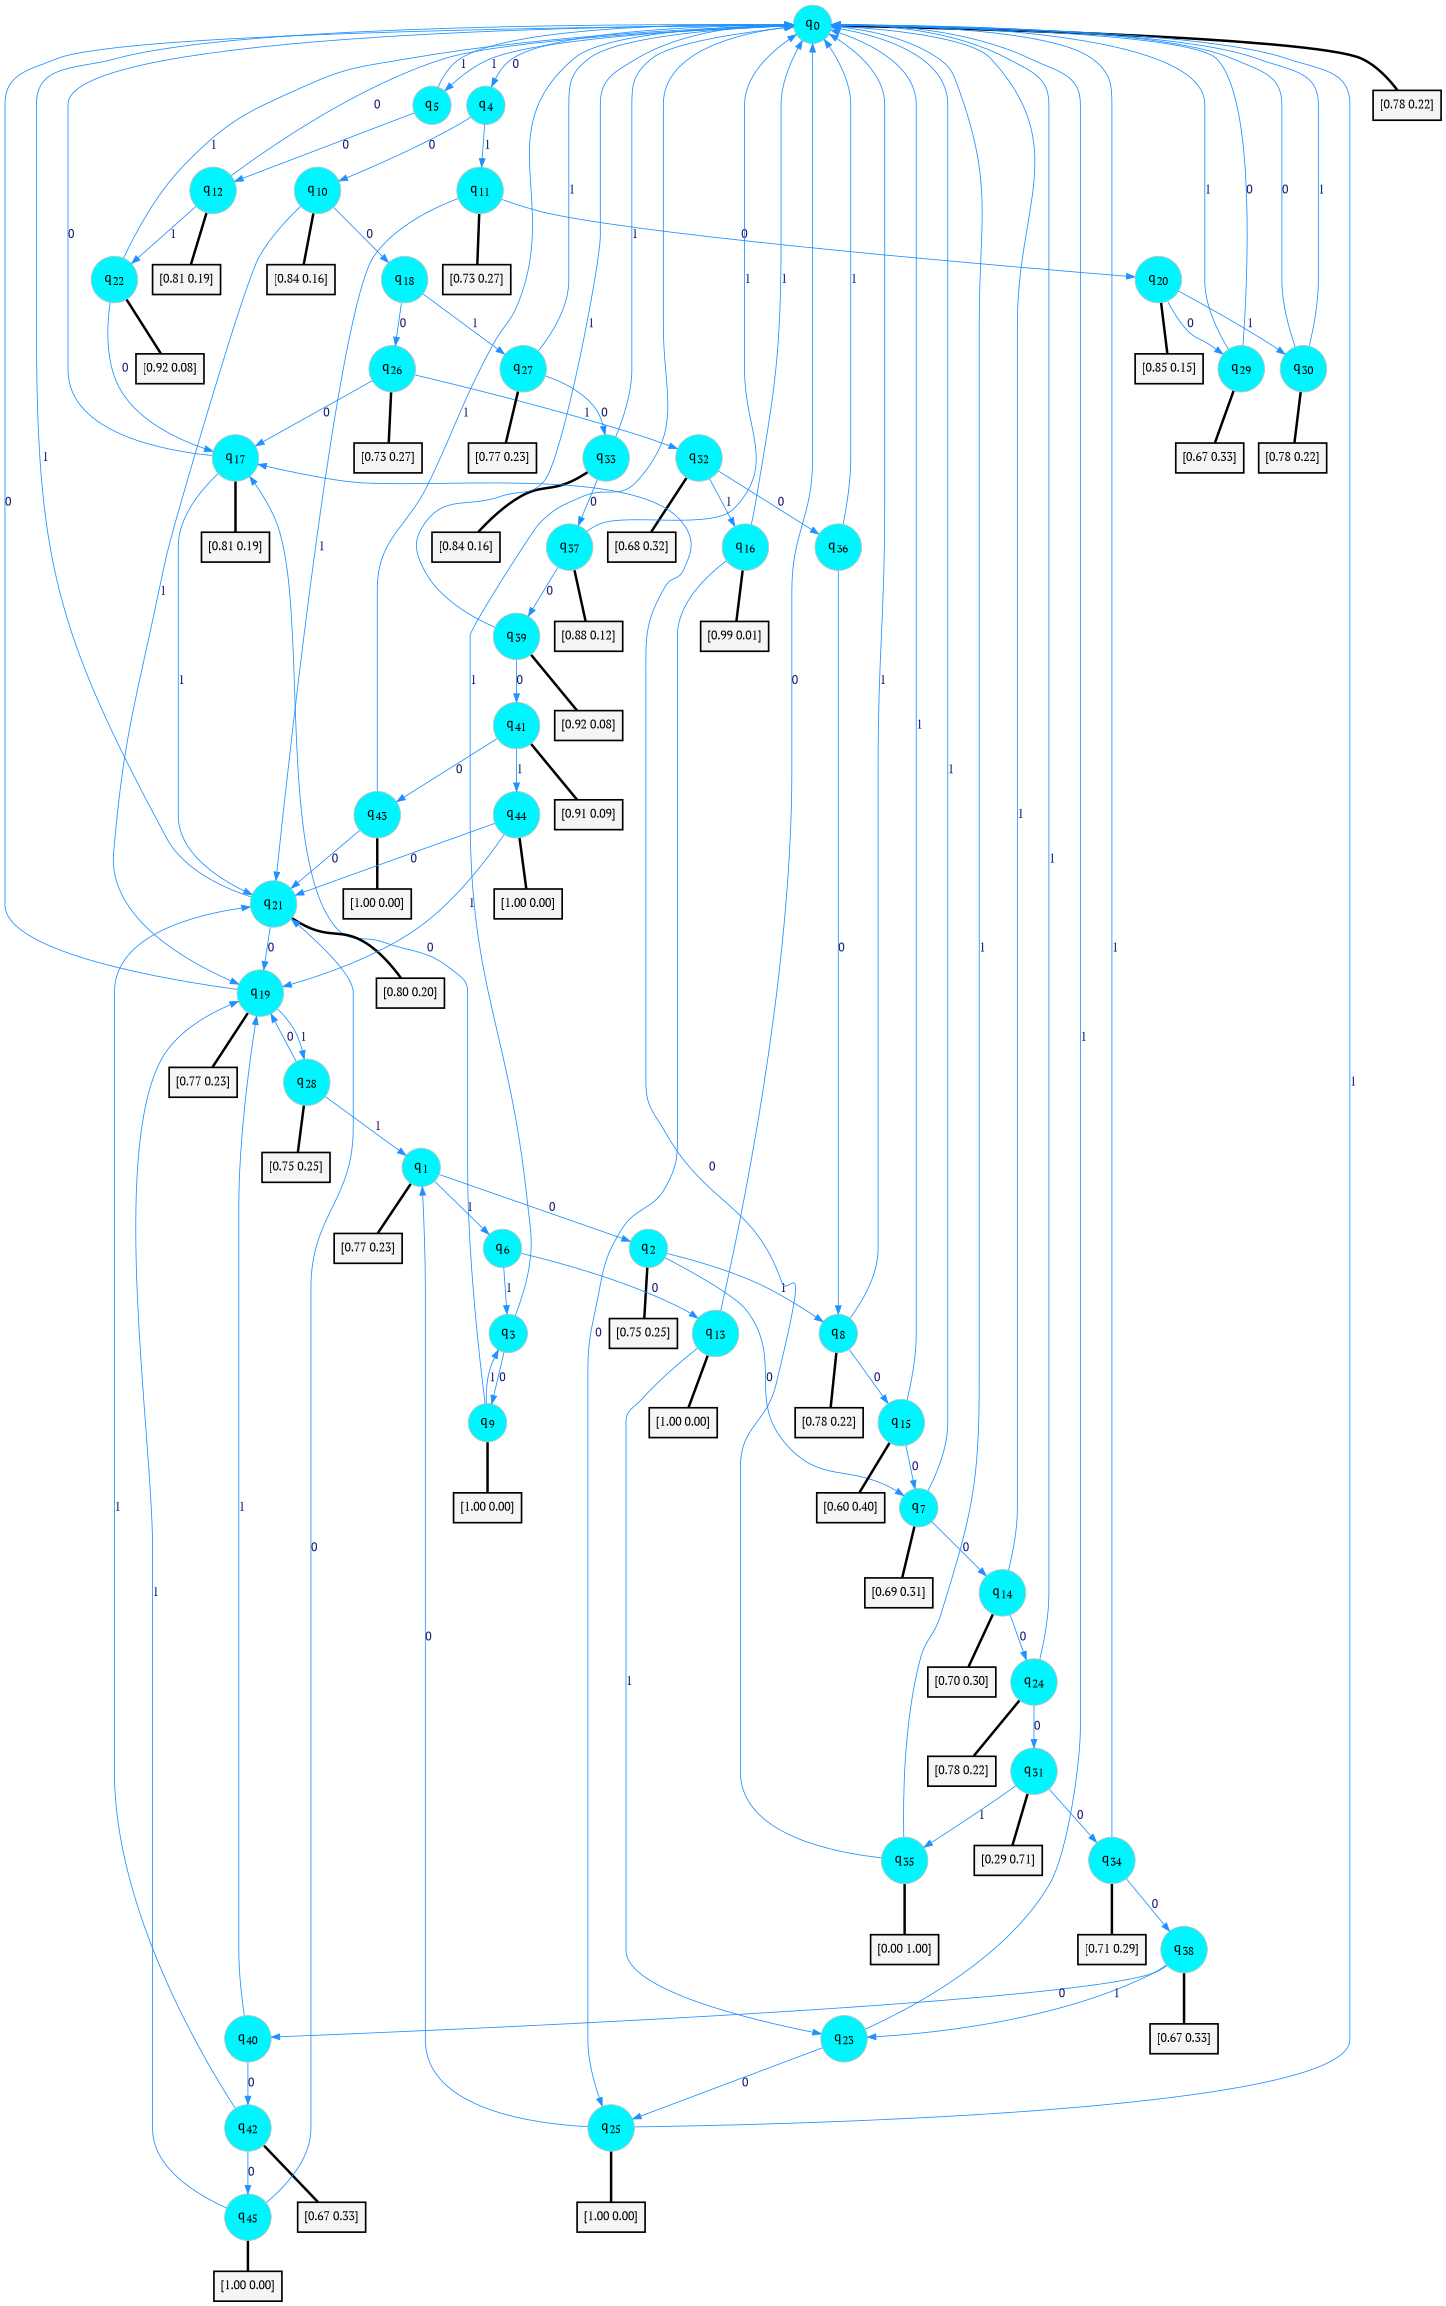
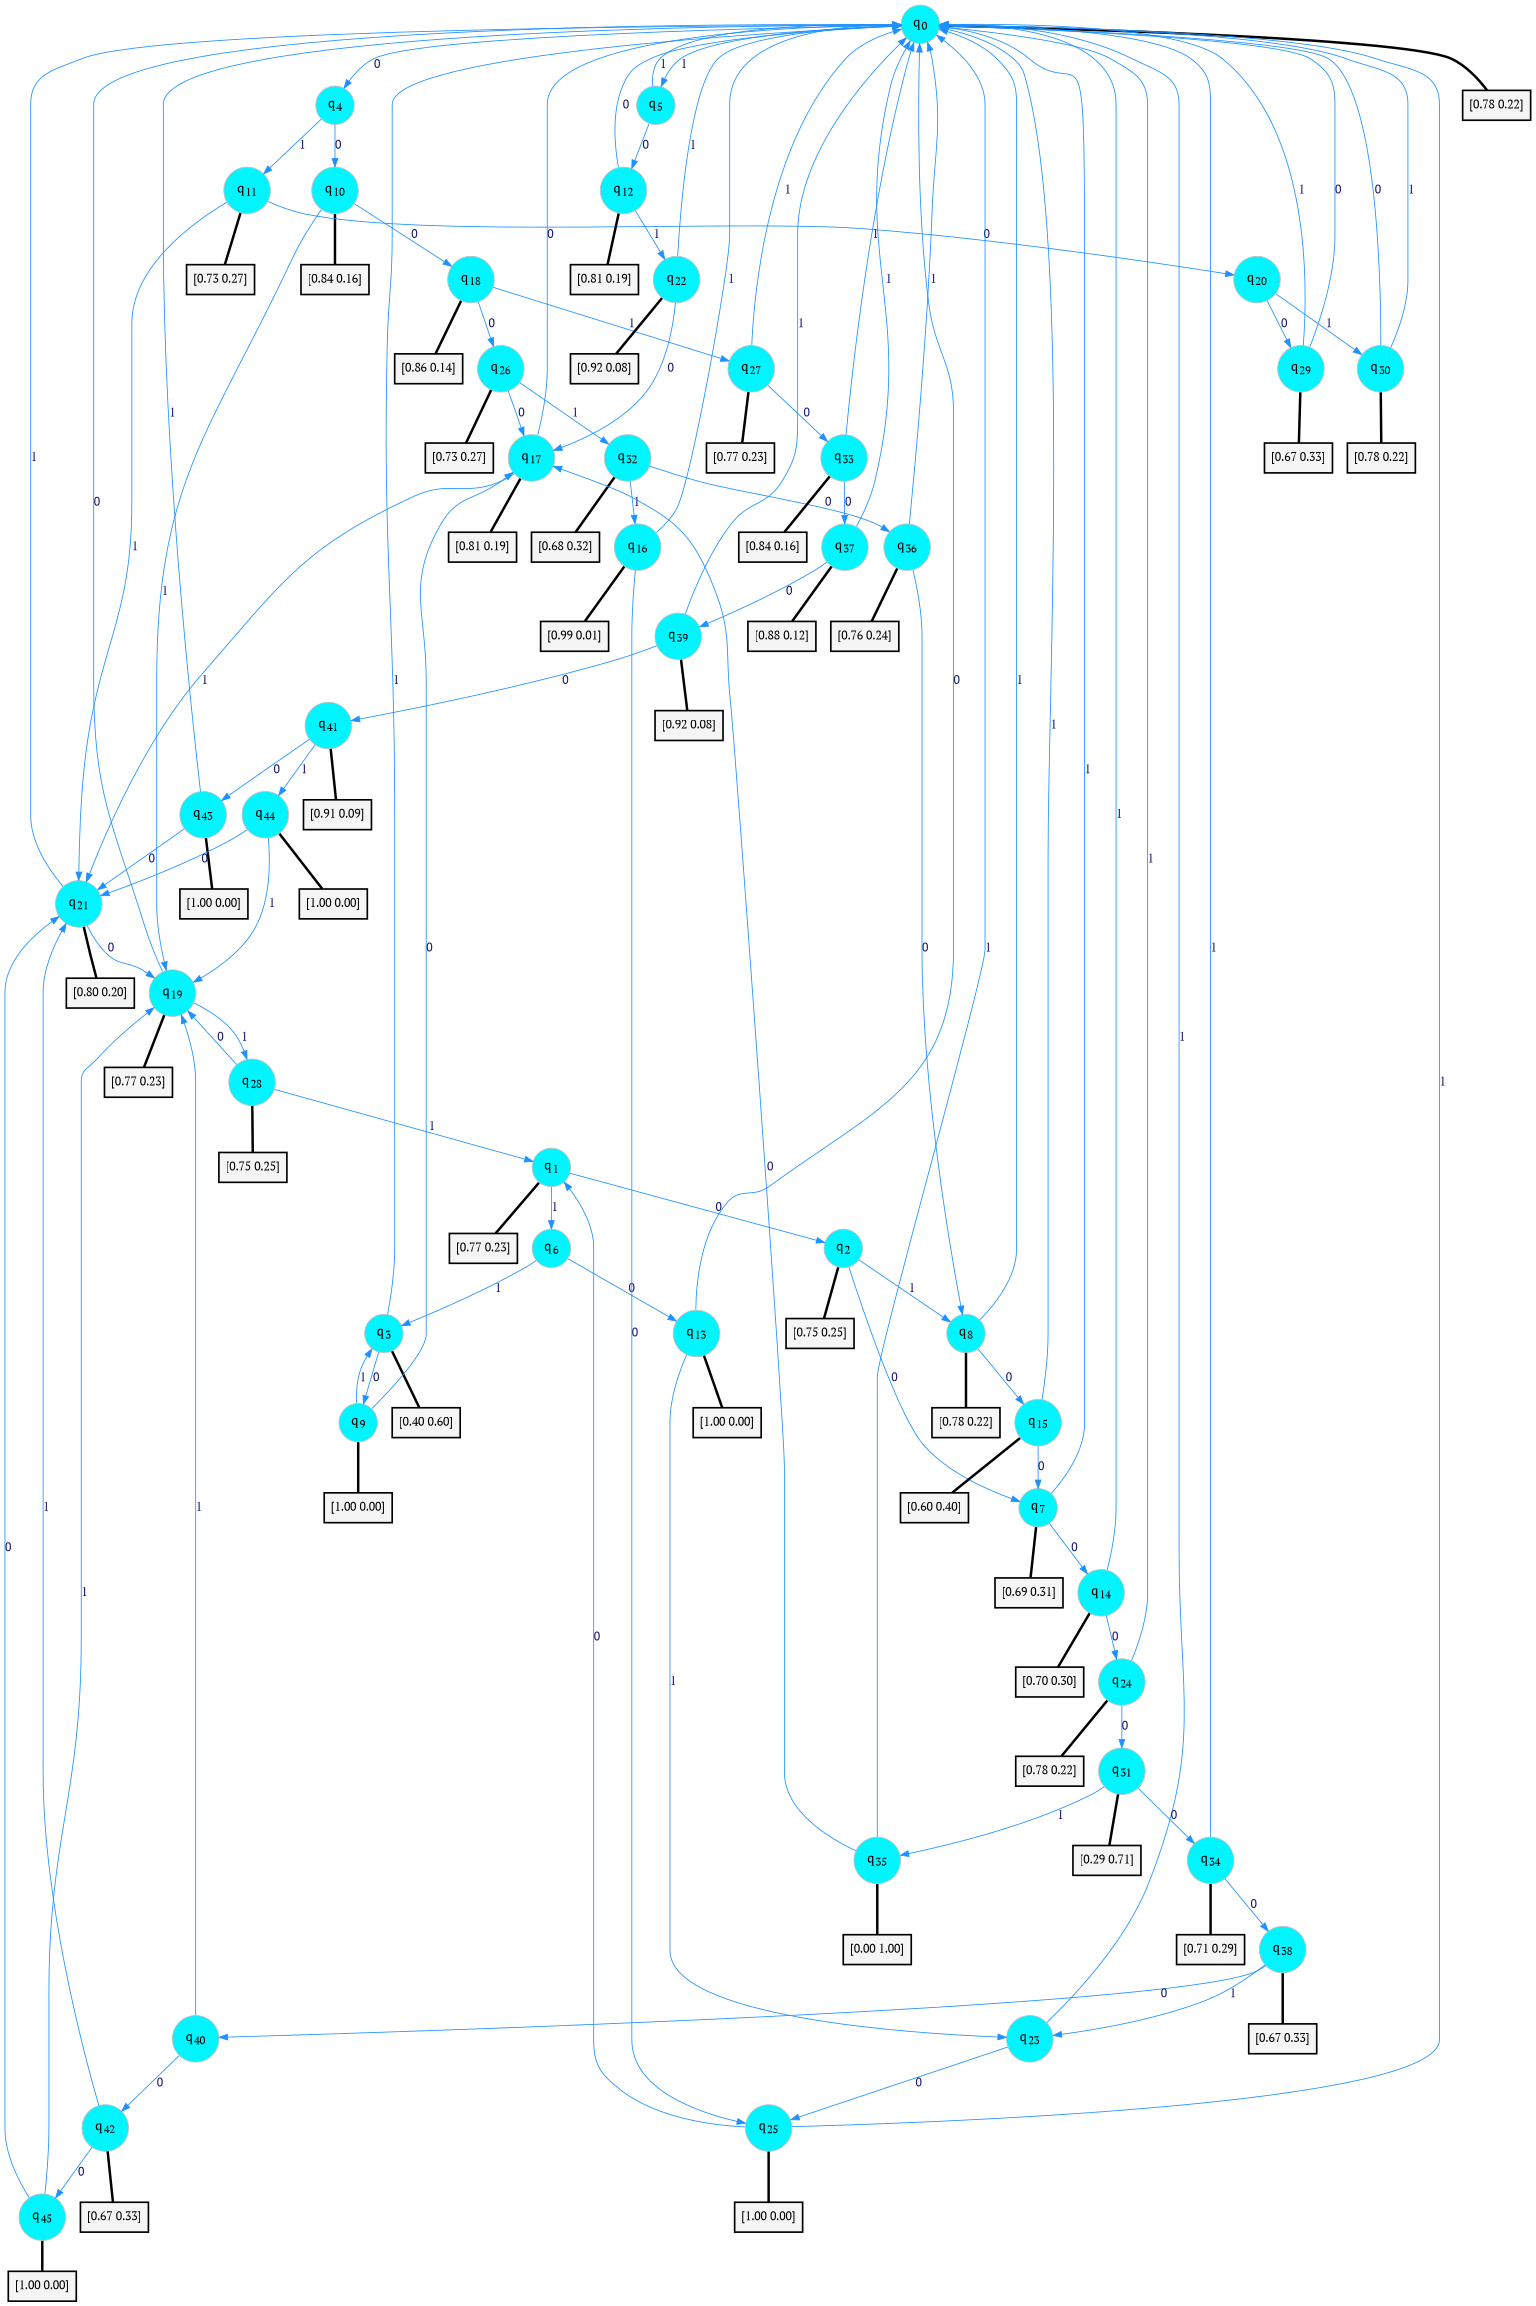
node "[0.86 0.14]": added
node "[0.85 0.15]": removed
node "[0.76 0.24]": added
node "[0.40 0.60]": added
